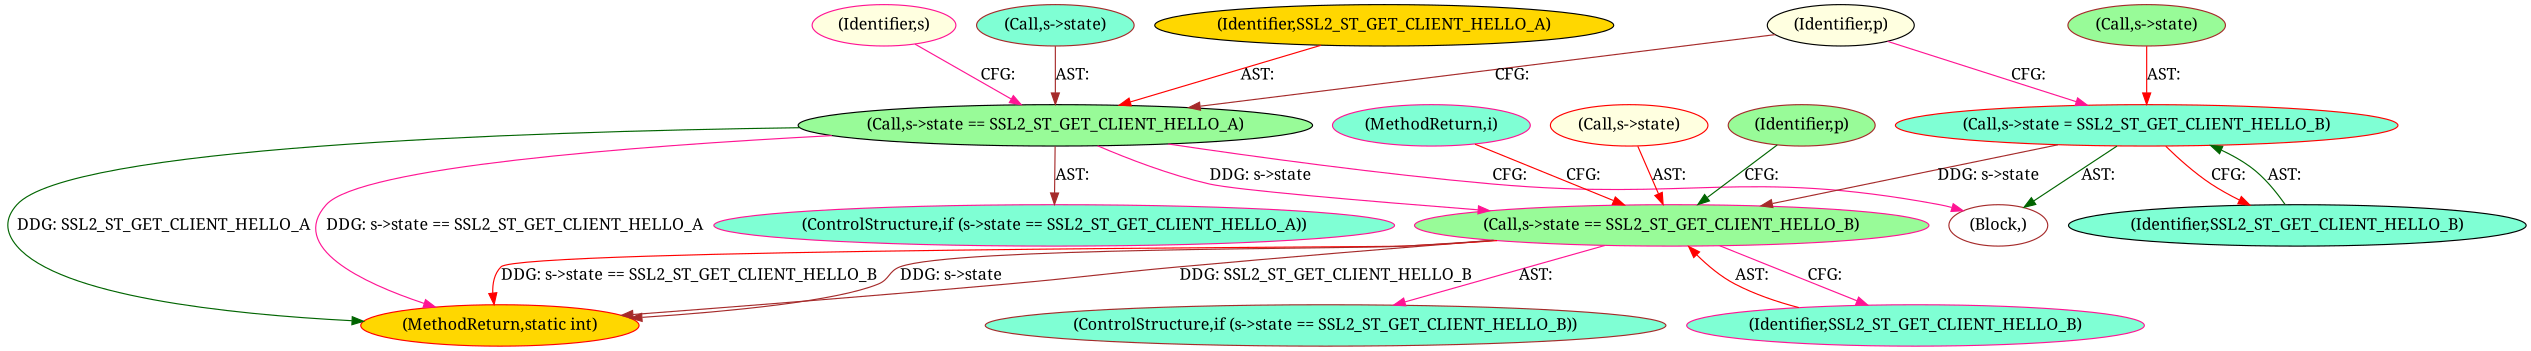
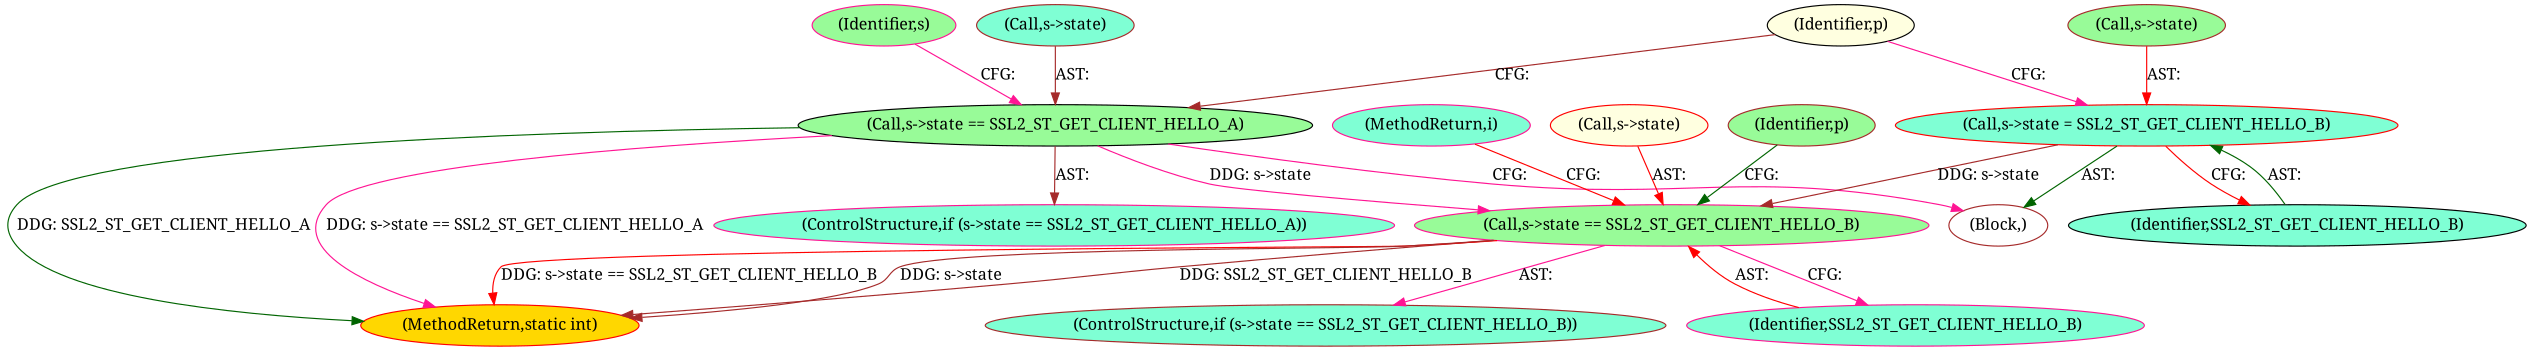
node "(Identifier,s)": fillcolor lightyellow -> palegreen
node "(Identifier,SSL2_ST_GET_CLIENT_HELLO_A)": removed
